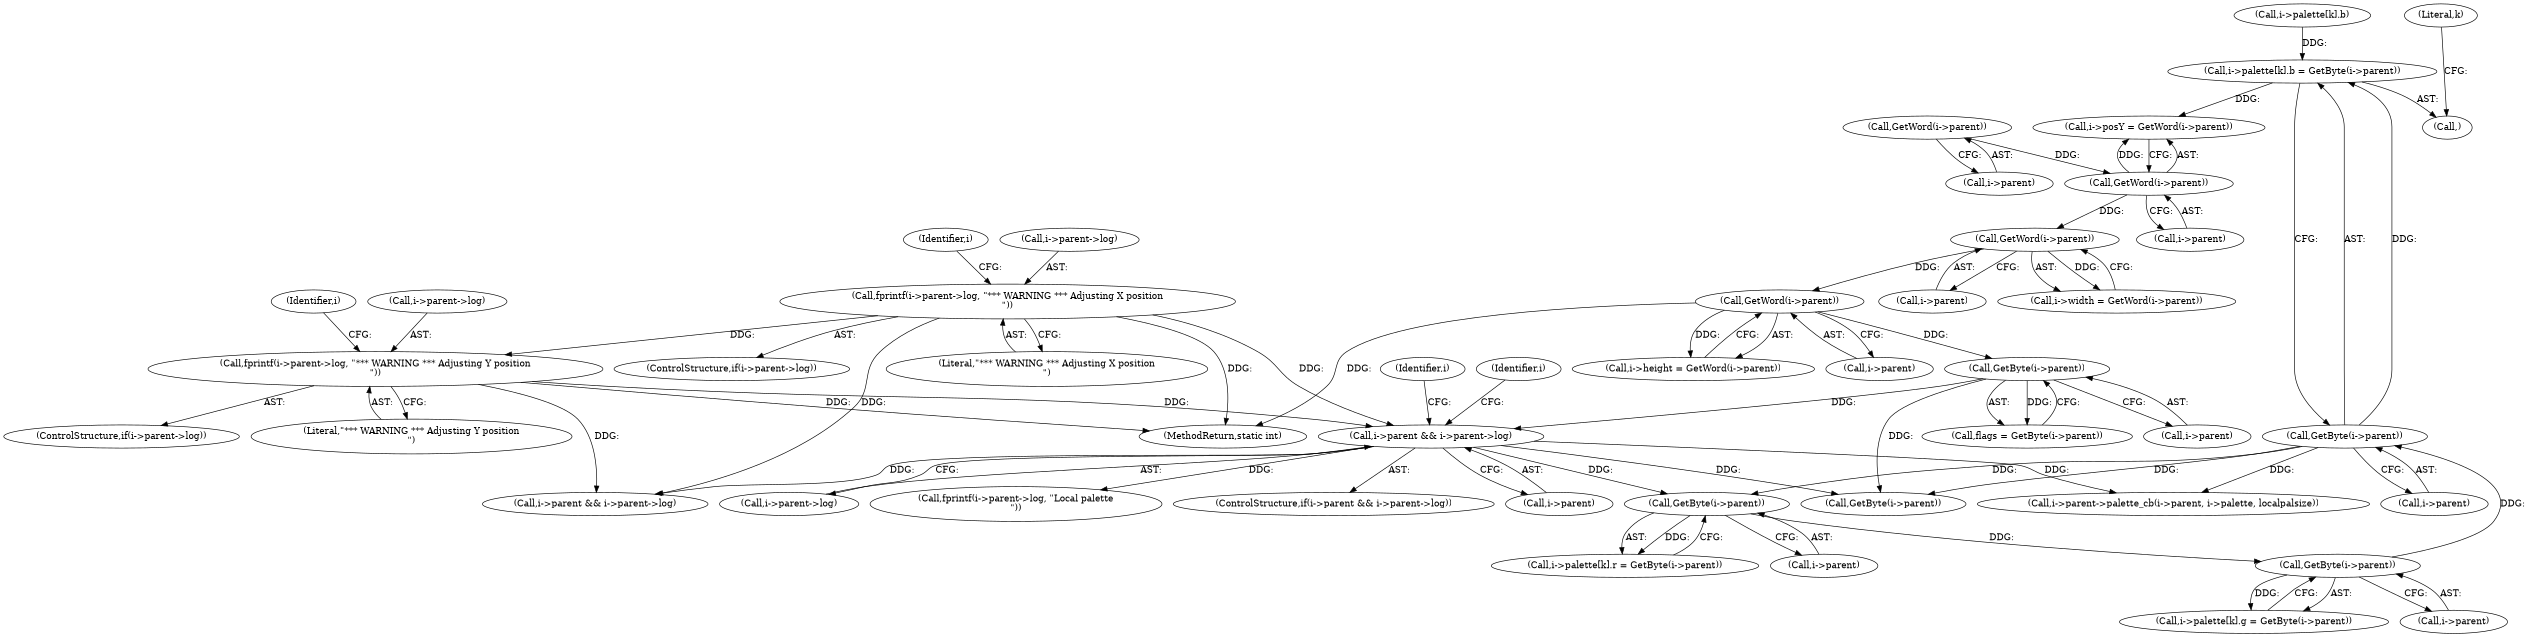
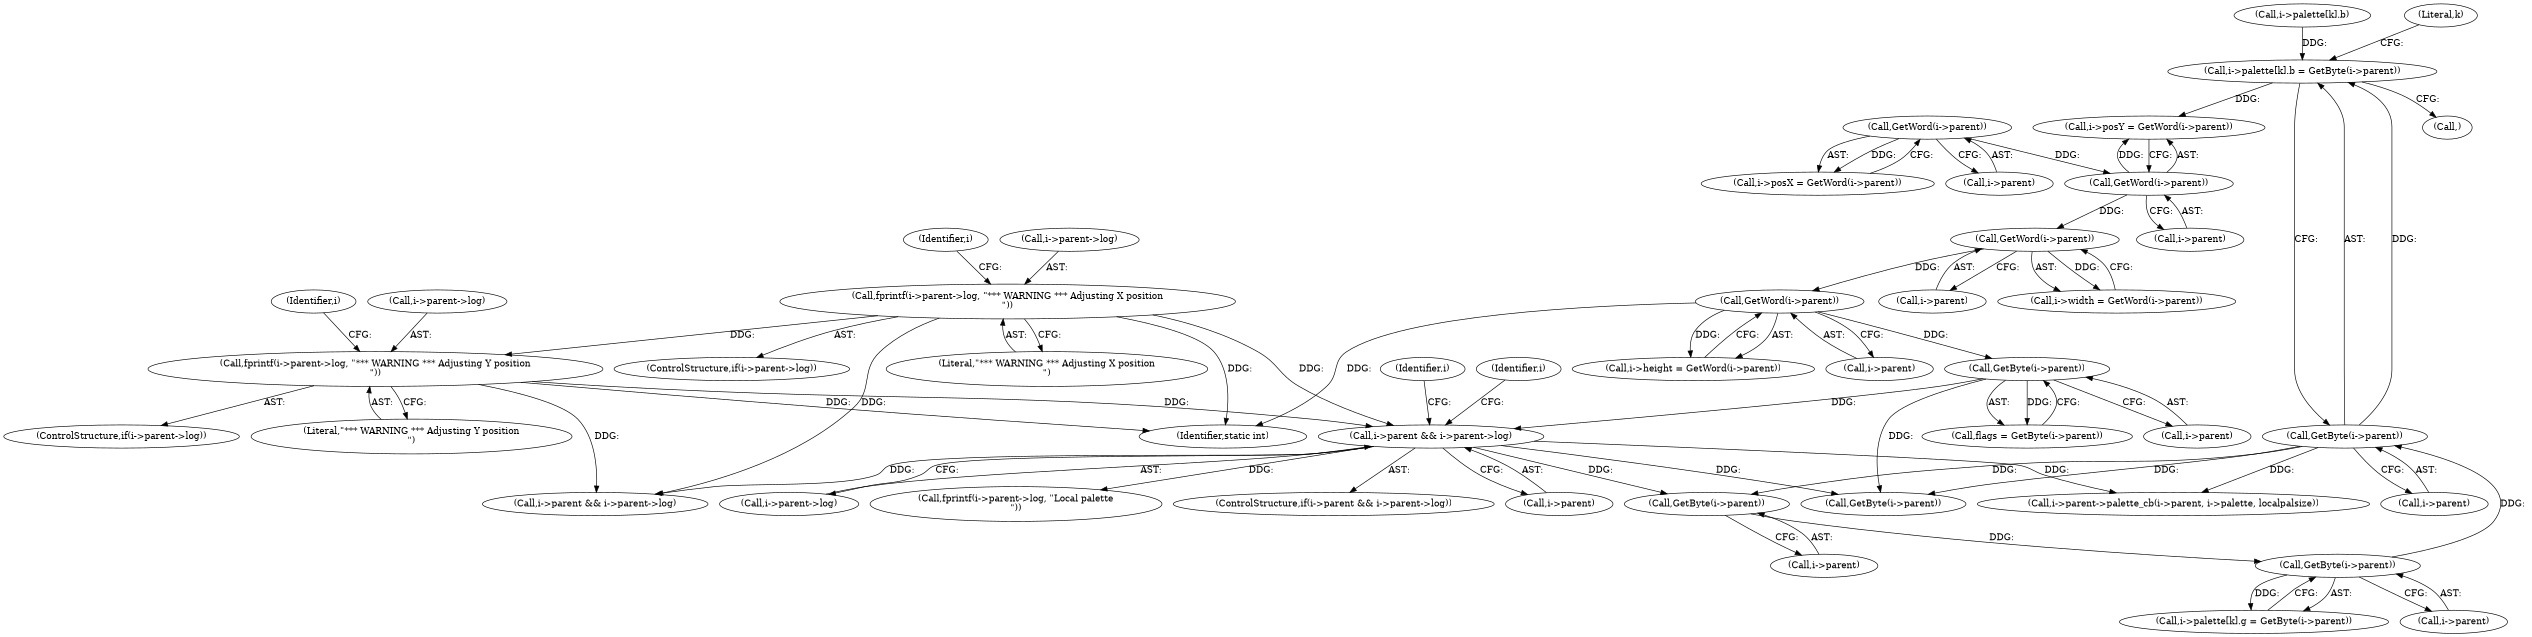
edge "(Literal,k)" -> "(Call,)": now "(Literal,k)" -> "(Call,i->palette[k].b = GetByte(i->parent))"
edge "(Call,i->palette[k].b = GetByte(i->parent))" -> "(Call,)": label "AST: " -> "CFG: "
node "(Call,i->posX = GetWord(i->parent))": added
node "(MethodReturn,static int)": label "(MethodReturn,static int)" -> "(Identifier,static int)"
node "(Call,i->palette[k].r = GetByte(i->parent))": removed
